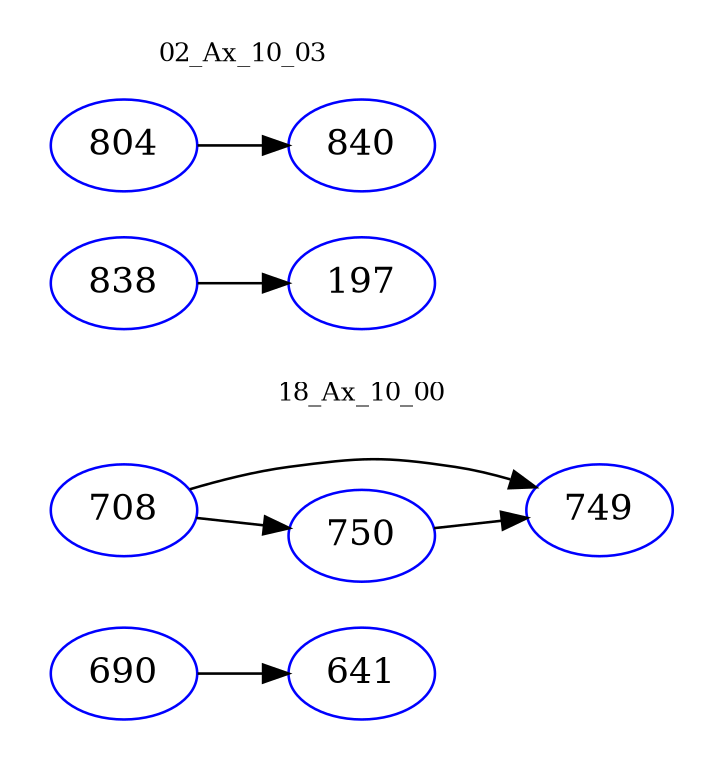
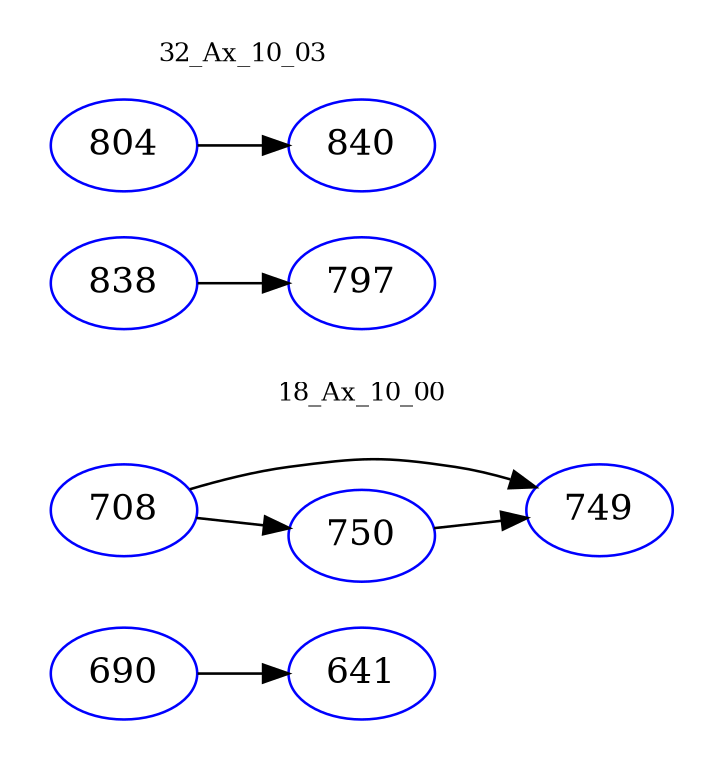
cluster "02_Ax_10_03": label "02_Ax_10_03" -> "32_Ax_10_03"
node "197": label "197" -> "797"
